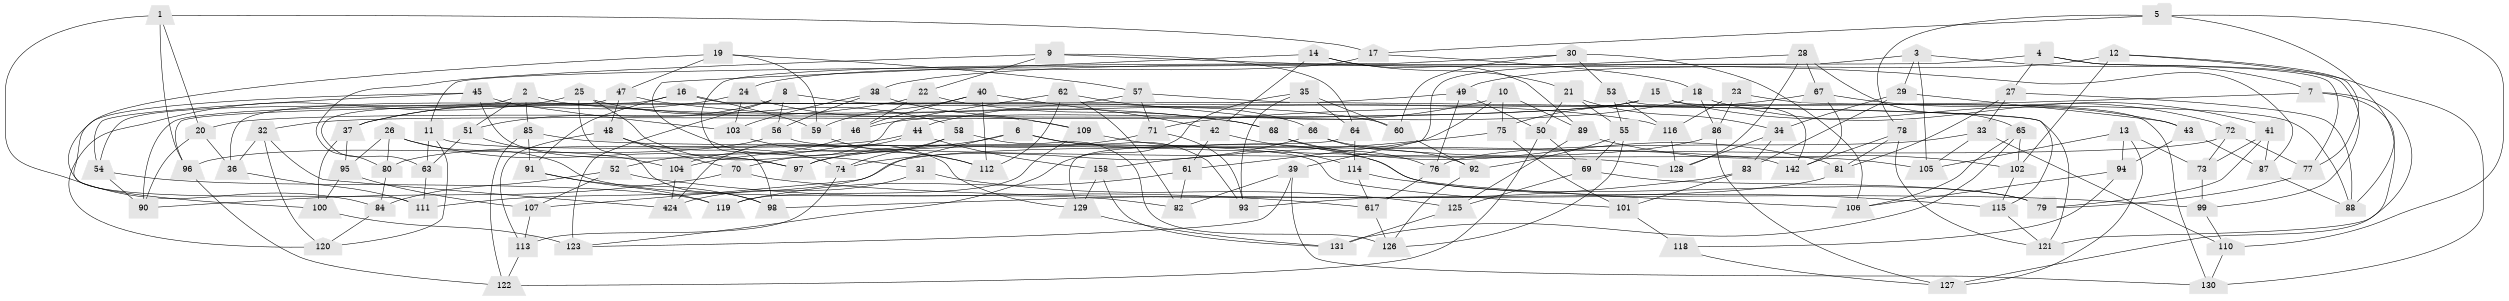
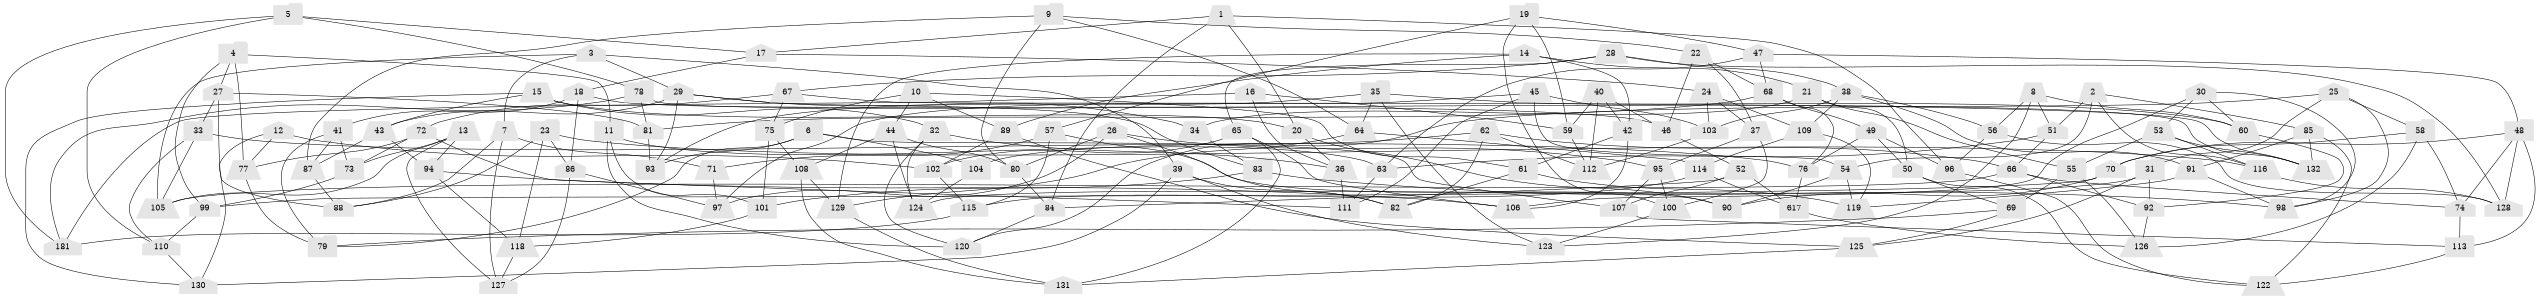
edge "12" -- "49": now "68" -- "49"
edge "16" -- "91": now "38" -- "91"
edge "34" -- "128": now "48" -- "128"
edge "51" -- "104": now "51" -- "66"
edge "71" -- "93": now "29" -- "93"
edge "55" -- "92": now "31" -- "92"
node "158": label "158" -> "108"
node "142": label "142" -> "132"
edge "23" -- "118": added
node "424": label "424" -> "124"
node "121": label "121" -> "181"
